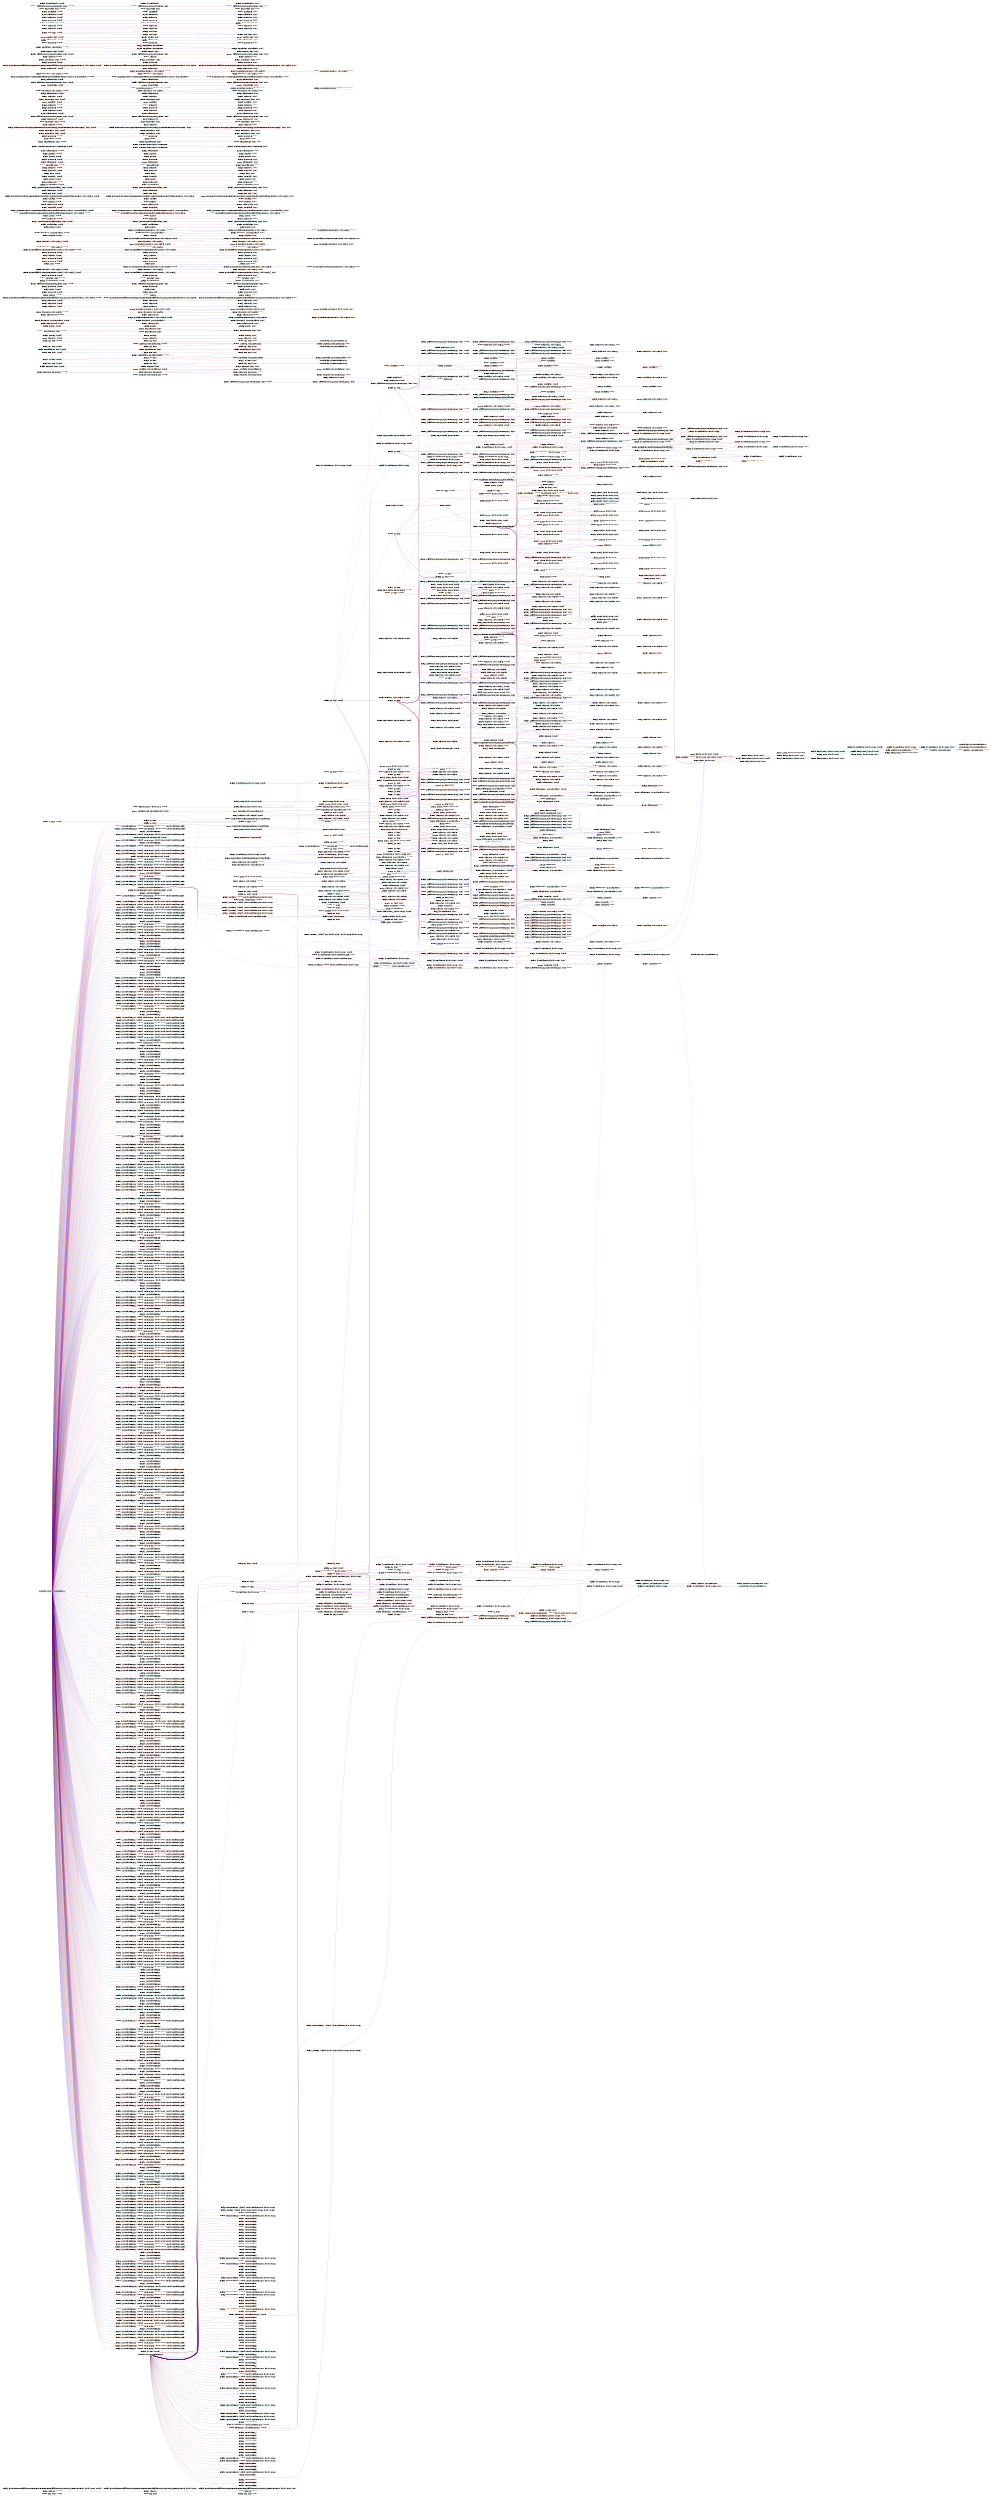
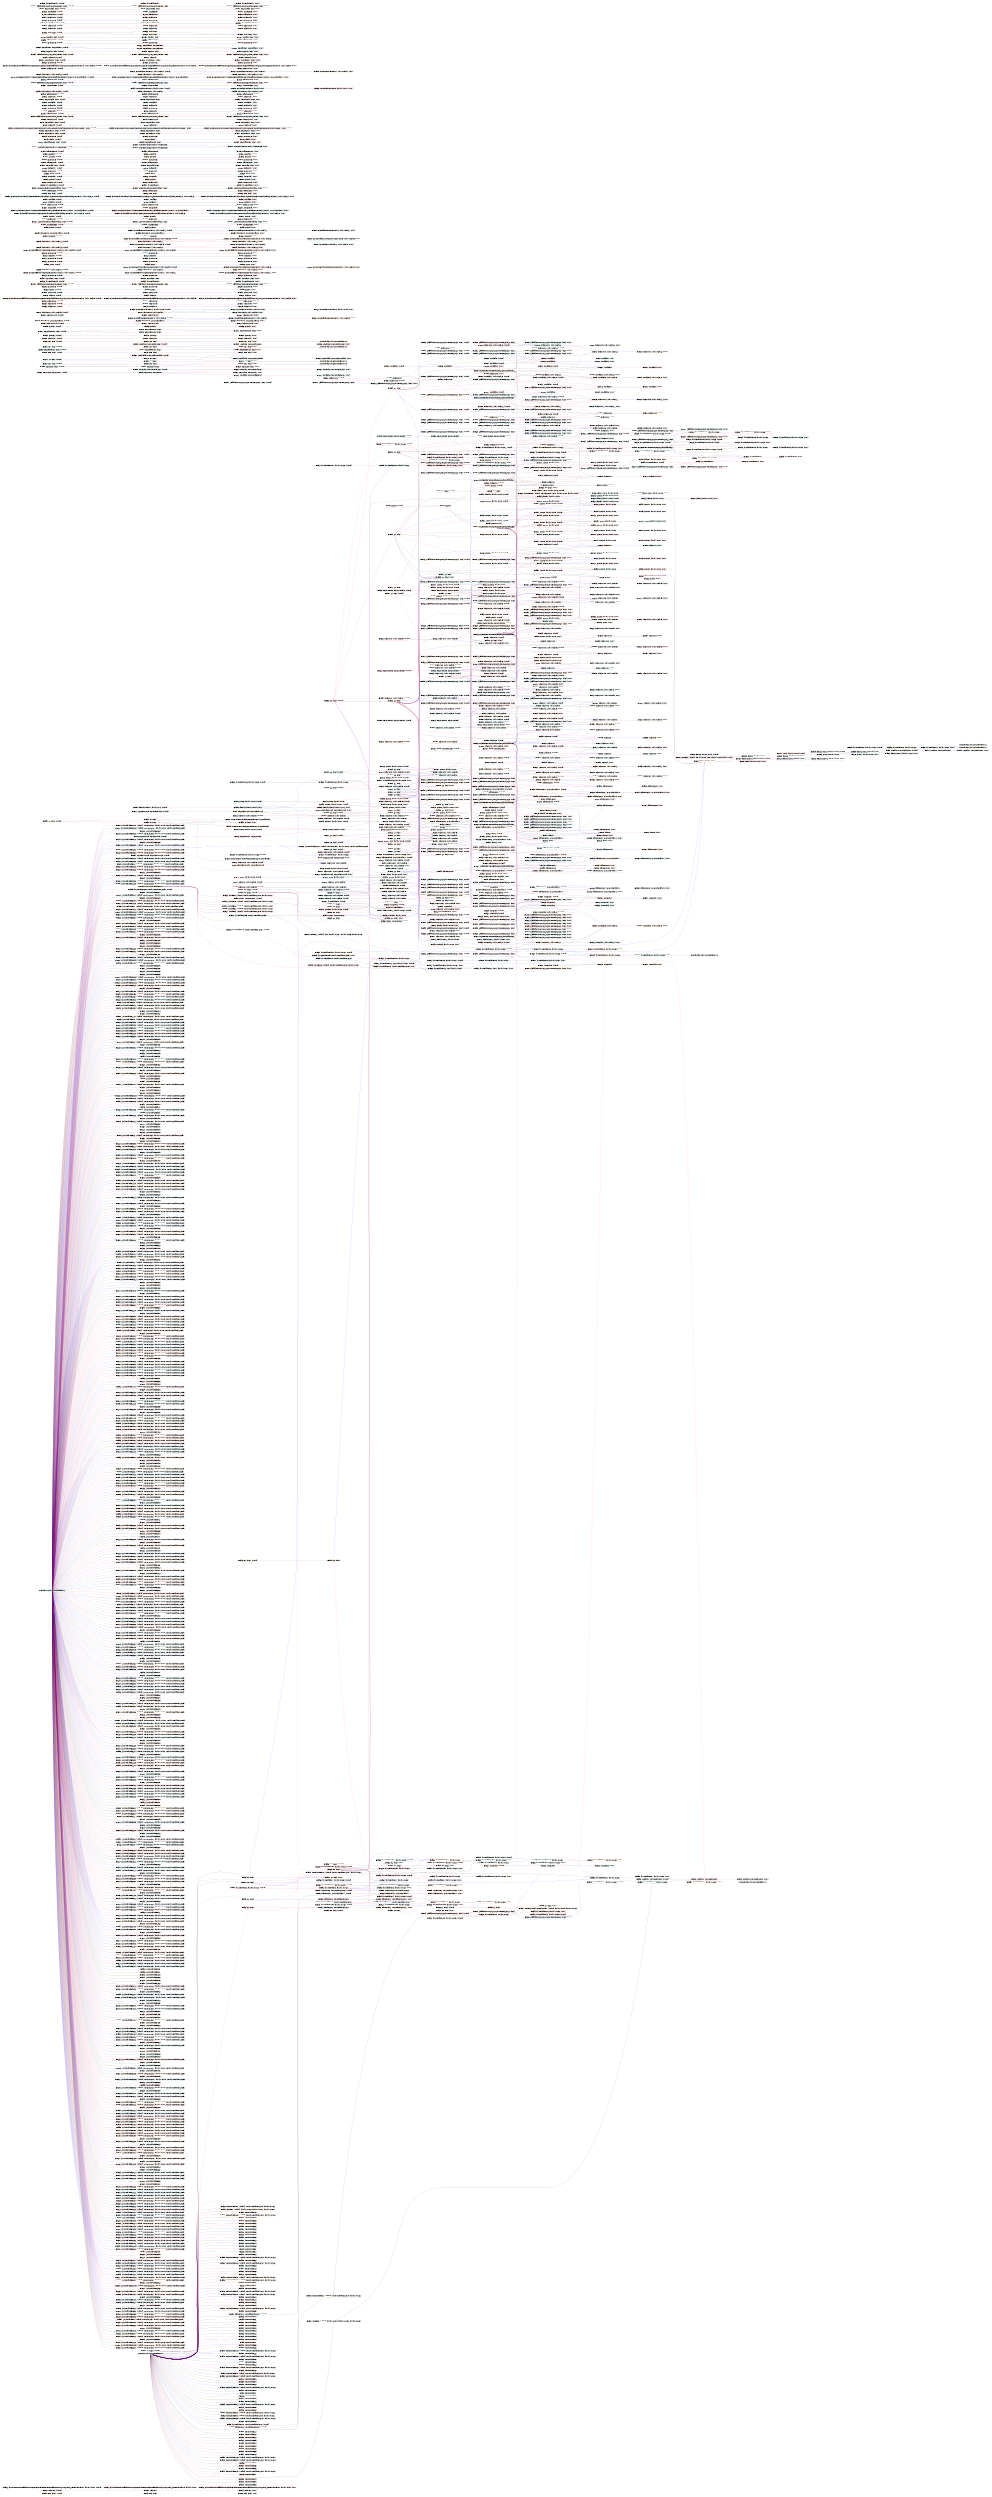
node "CE0x3fc03b0": removed
